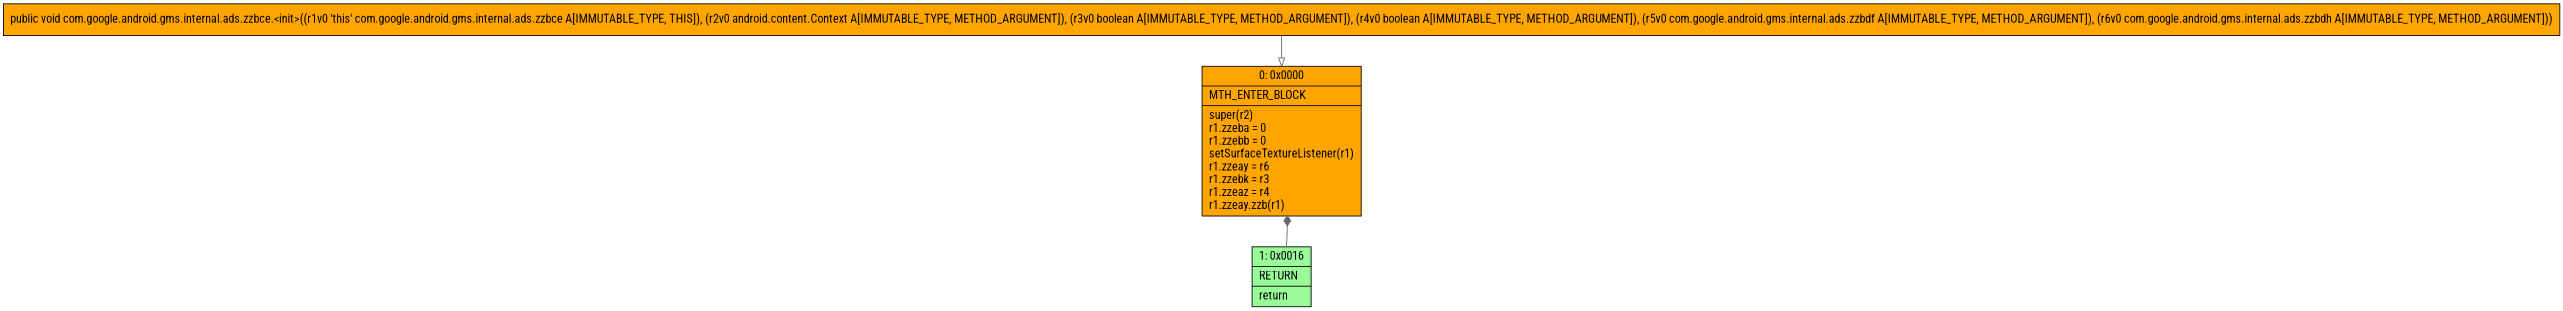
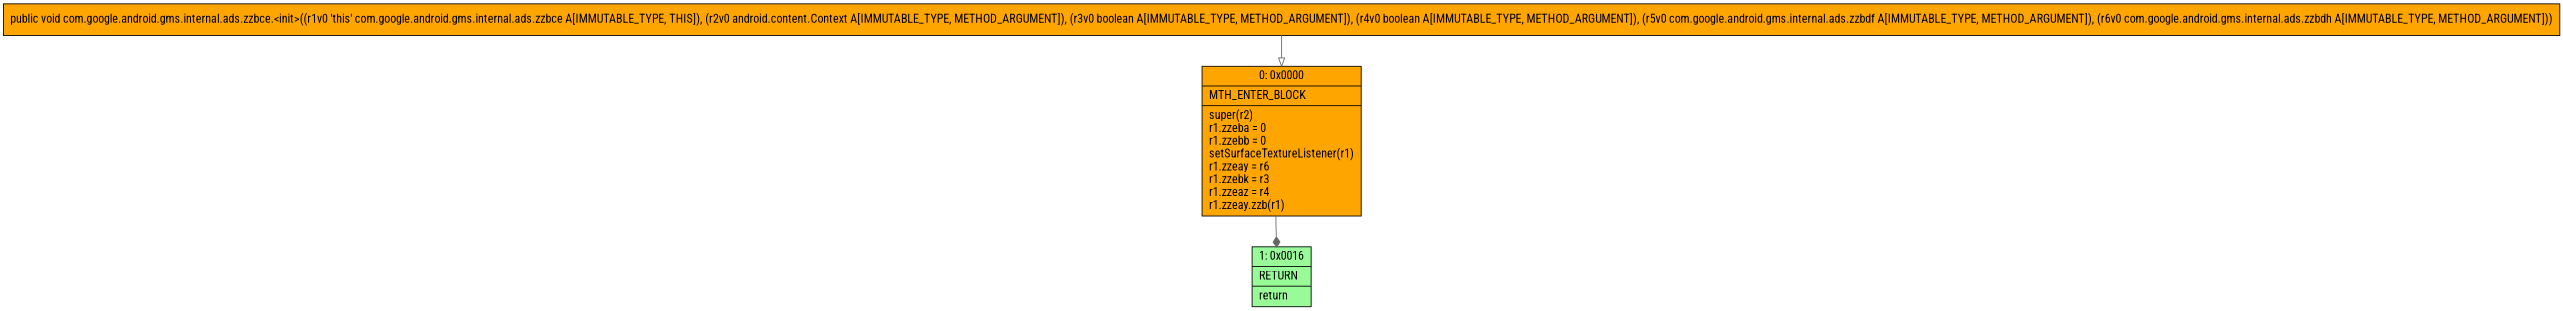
edge "1: 0x0016" -> "0: 0x0000": reversed
